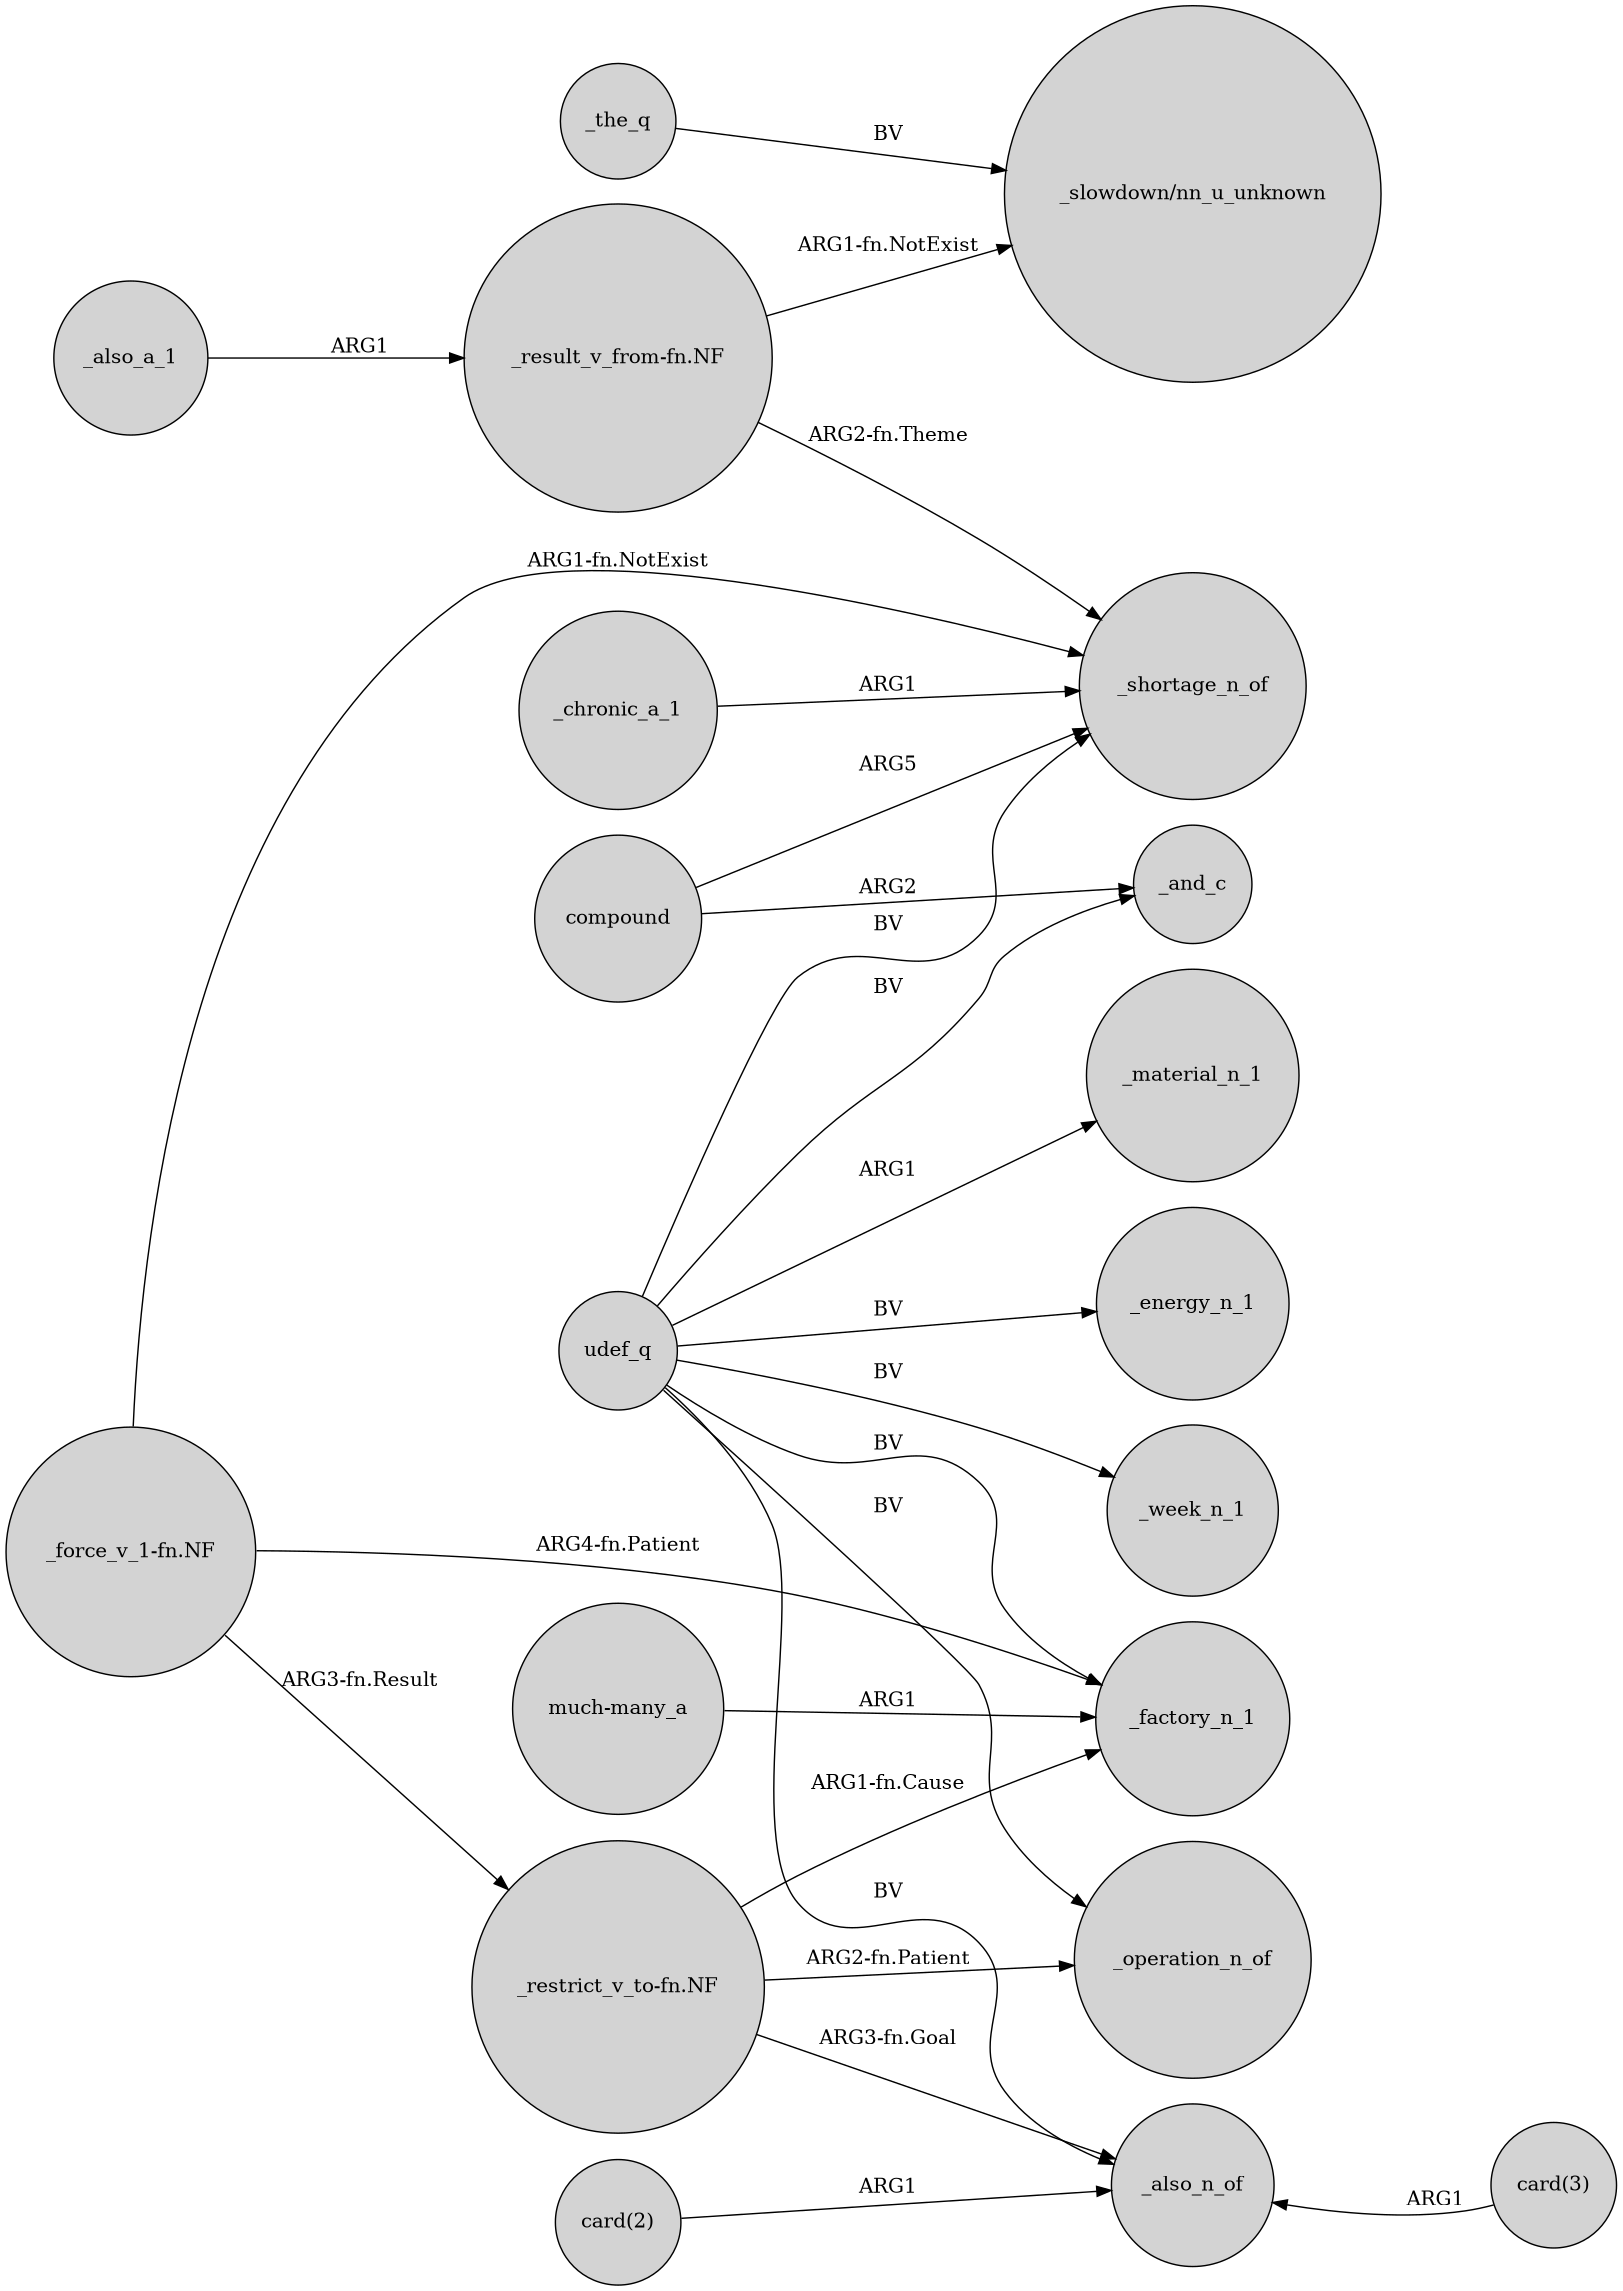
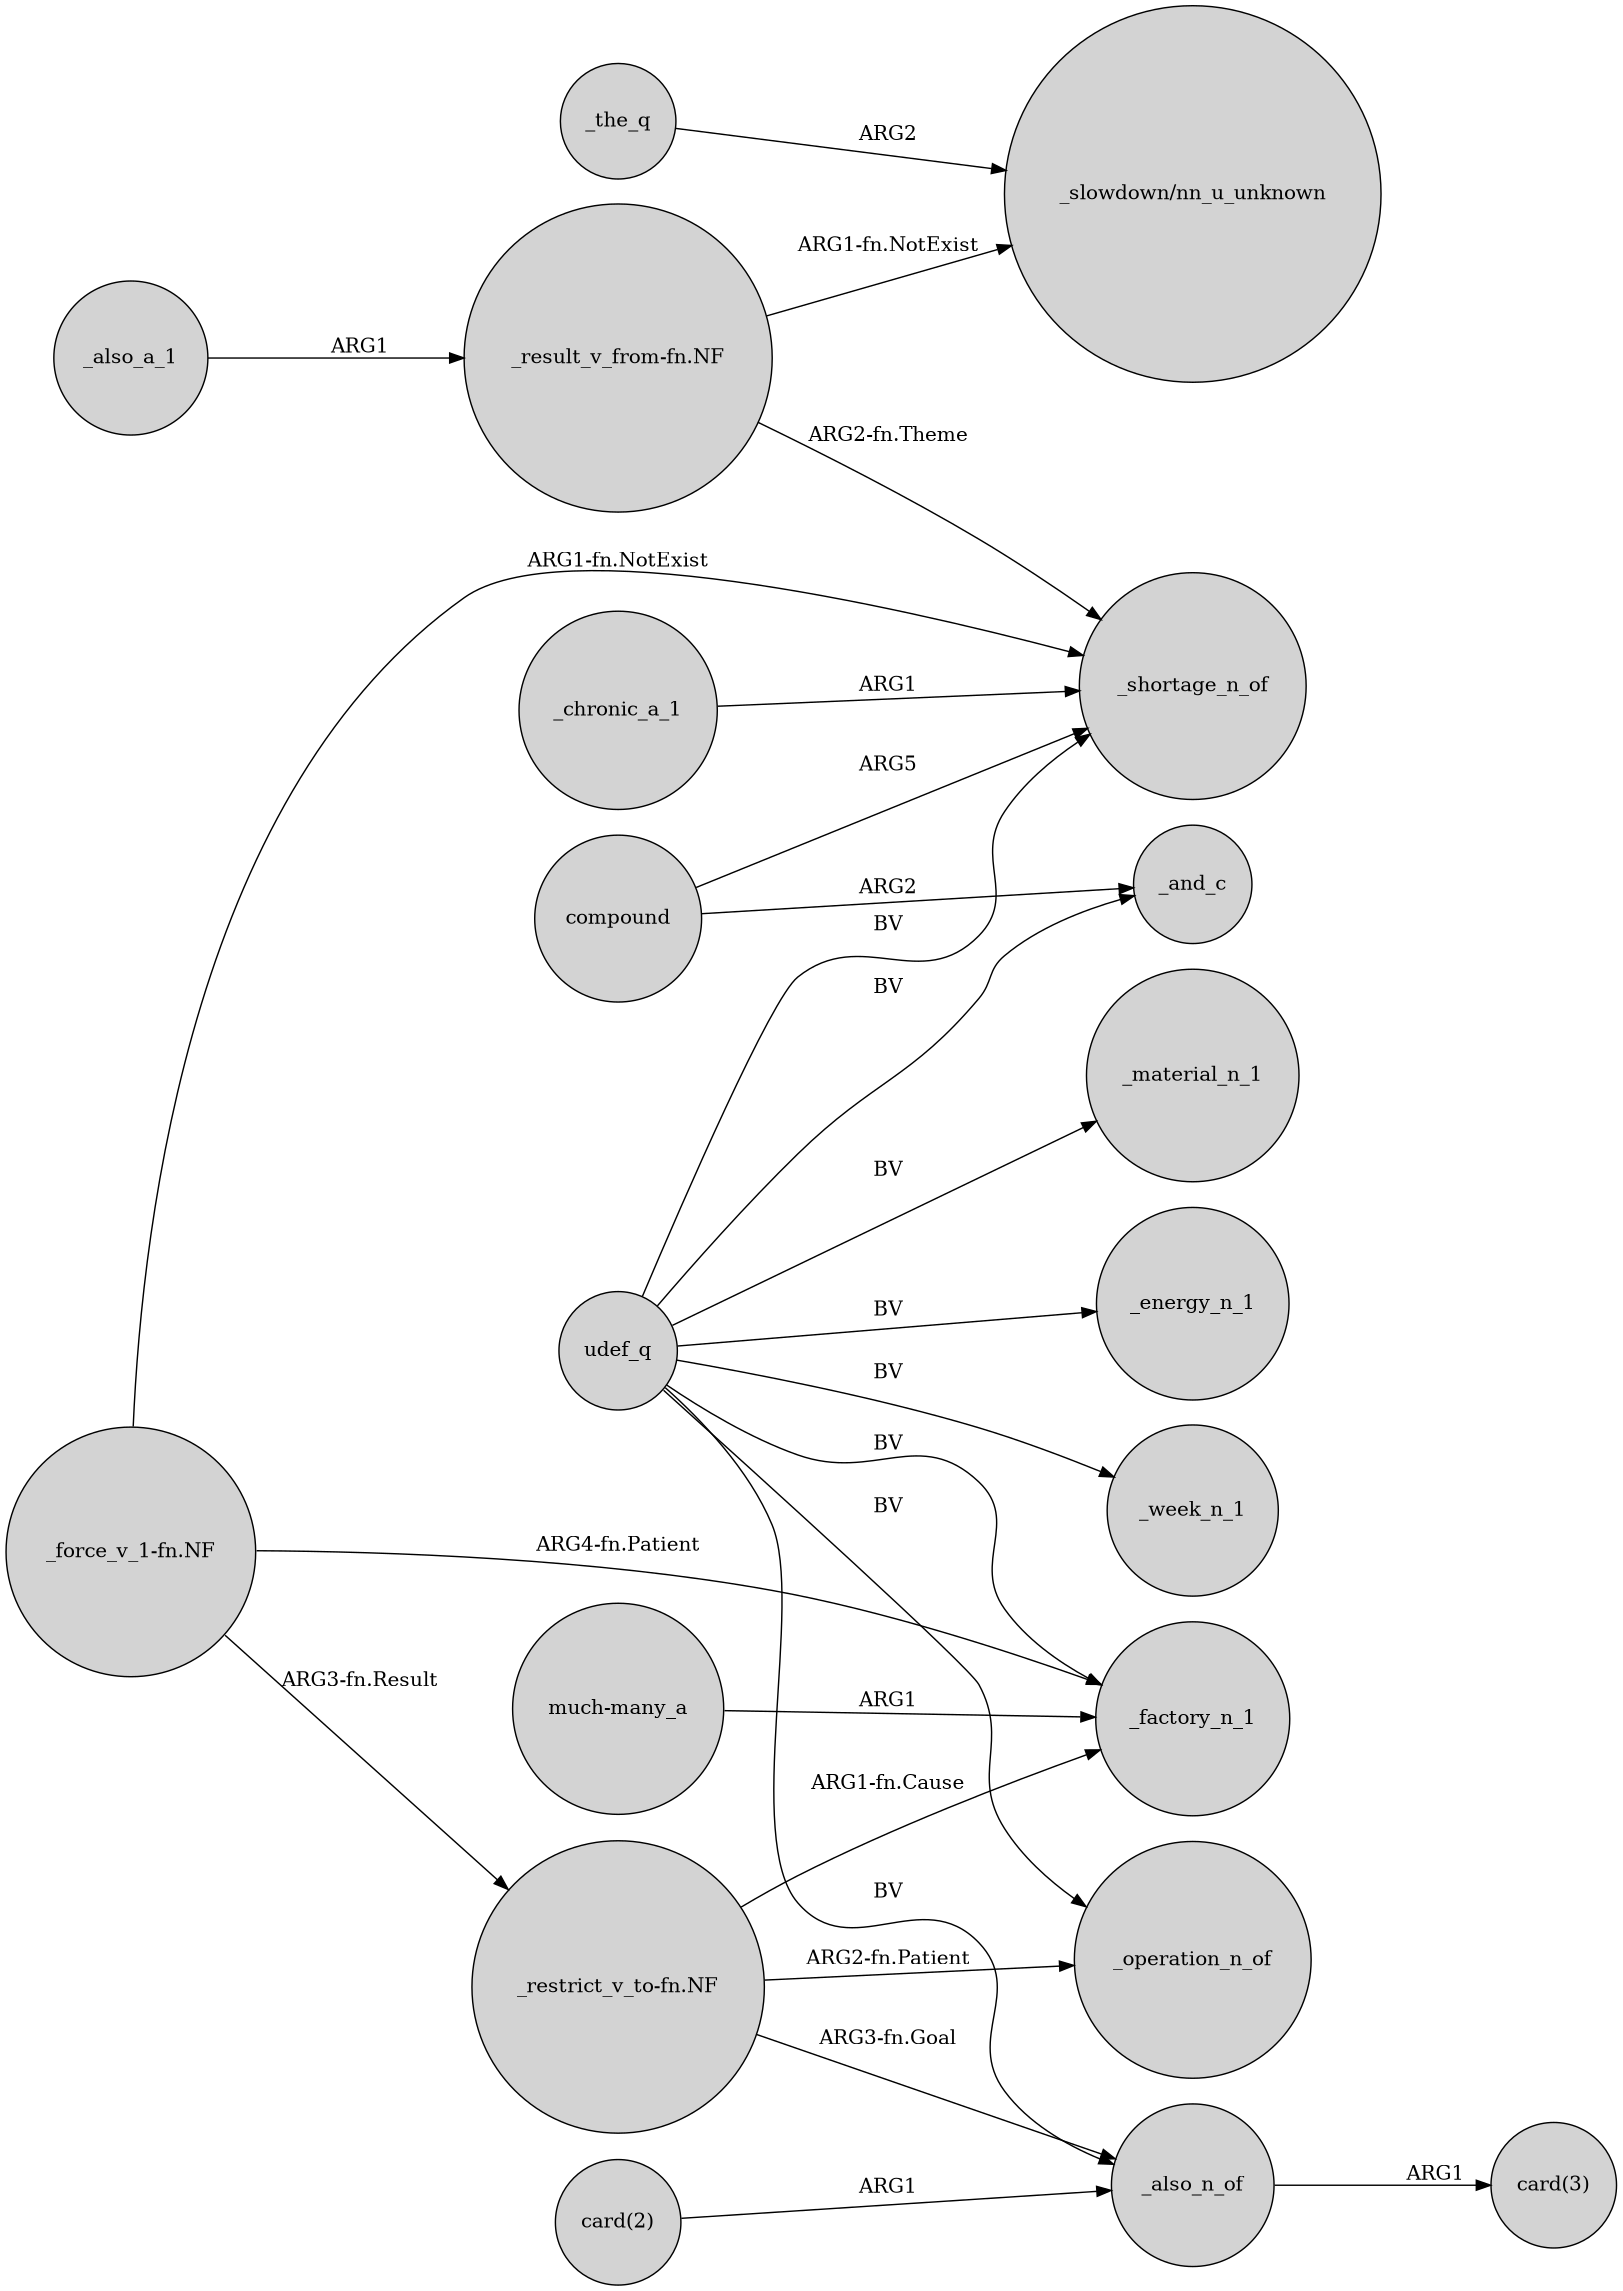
edge "_the_q" -> "_slowdown/nn_u_unknown": label "BV" -> "ARG2"
edge "udef_q" -> "_material_n_1": label "ARG1" -> "BV"
edge "card(3)" -> "_also_n_of": reversed
